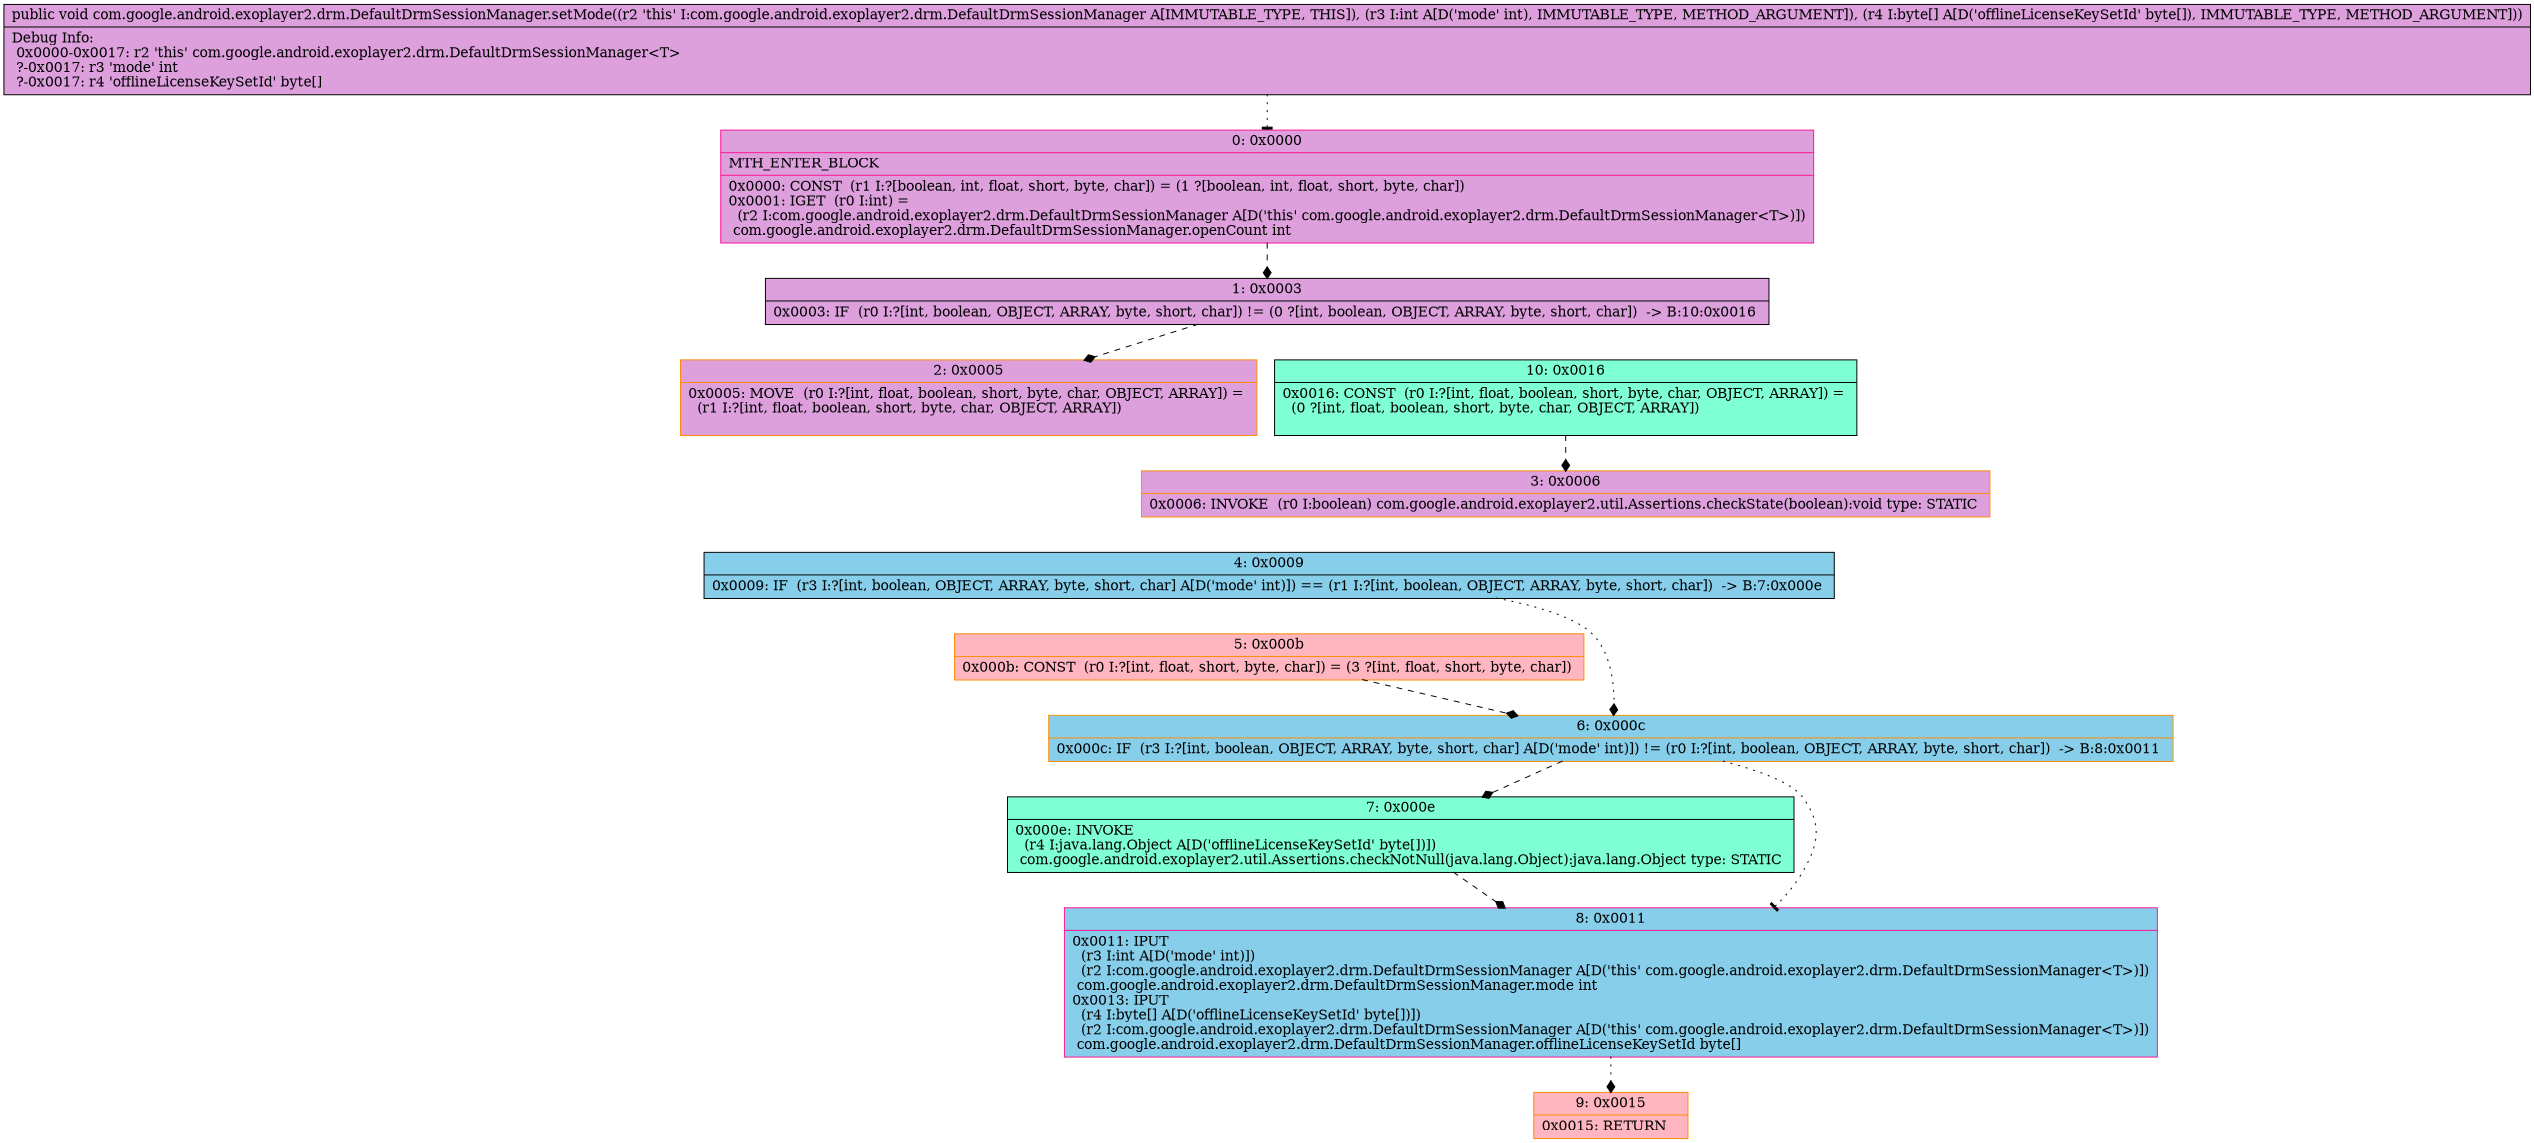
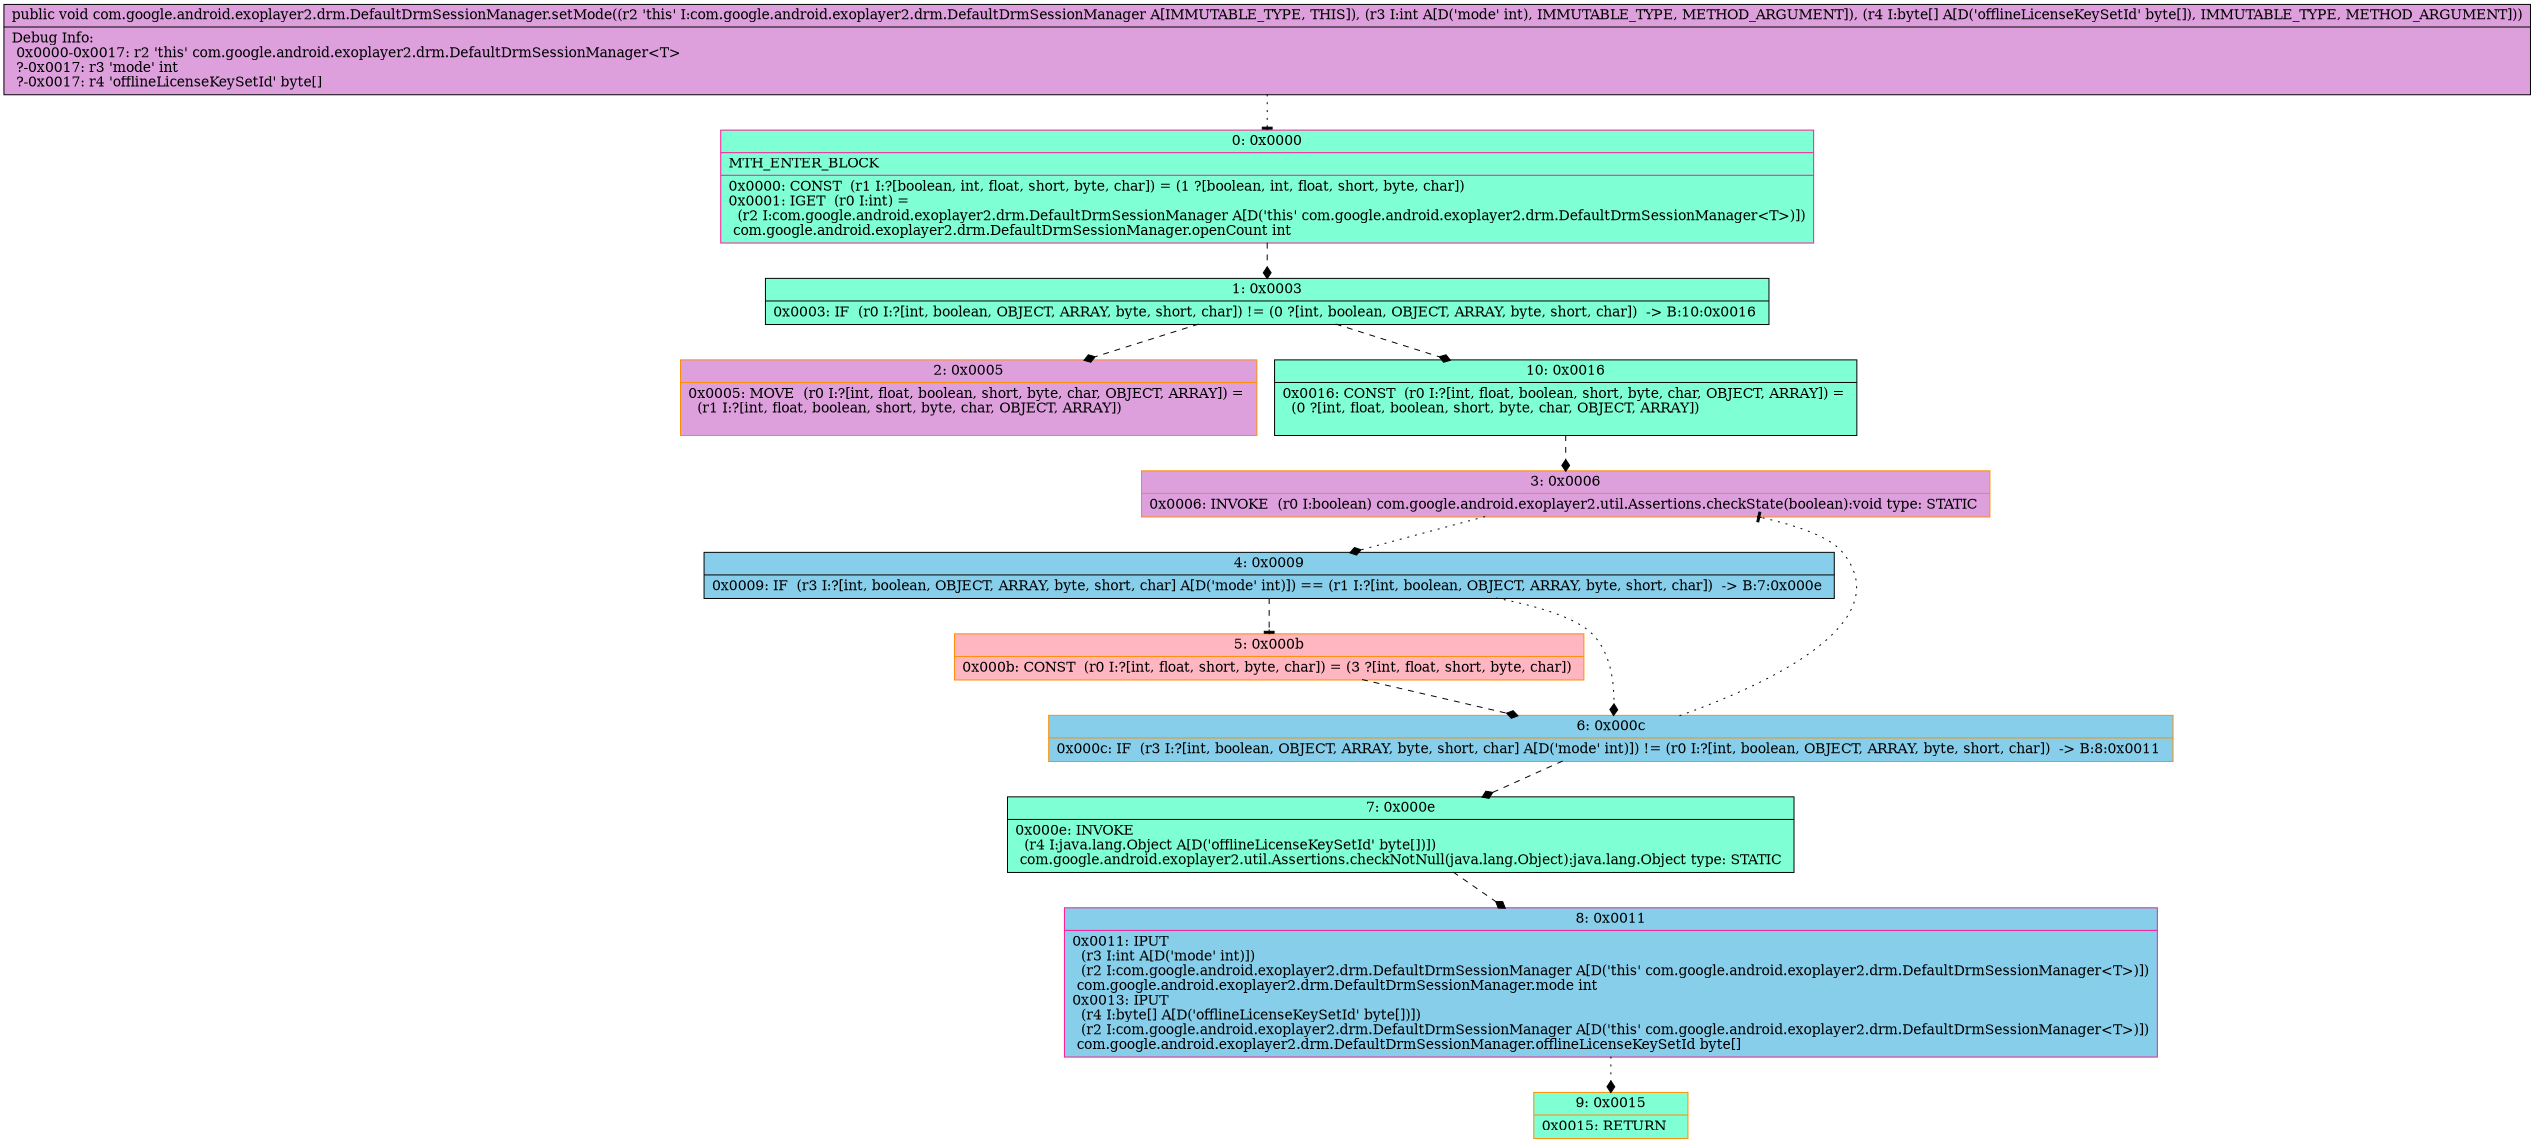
node "0: 0x0000": fillcolor plum -> aquamarine
node "1: 0x0003": fillcolor plum -> aquamarine
edge "1: 0x0003" -> "10: 0x0016": added
edge "3: 0x0006" -> "4: 0x0009": added
edge "4: 0x0009" -> "5: 0x000b": added
edge "6: 0x000c" -> "8: 0x0011": now "6: 0x000c" -> "3: 0x0006"
node "9: 0x0015": fillcolor lightpink -> aquamarine
